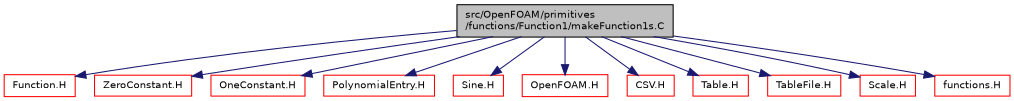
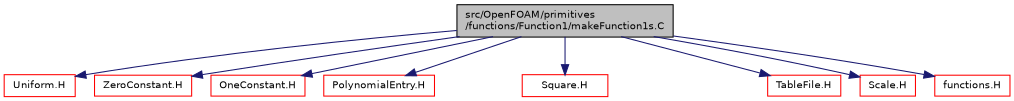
node "Function.H": label "Function.H" -> "Uniform.H"
node "Sine.H": removed
node "OpenFOAM.H": label "OpenFOAM.H" -> "Square.H"
node "CSV.H": removed
node "Table.H": removed
